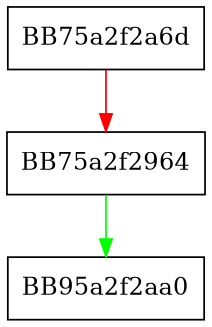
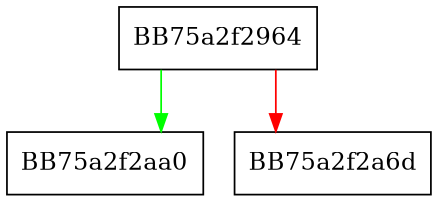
edge "BB75a2f2a6d" -> "BB75a2f2964": reversed
node "BB95a2f2aa0": label "BB95a2f2aa0" -> "BB75a2f2aa0"
